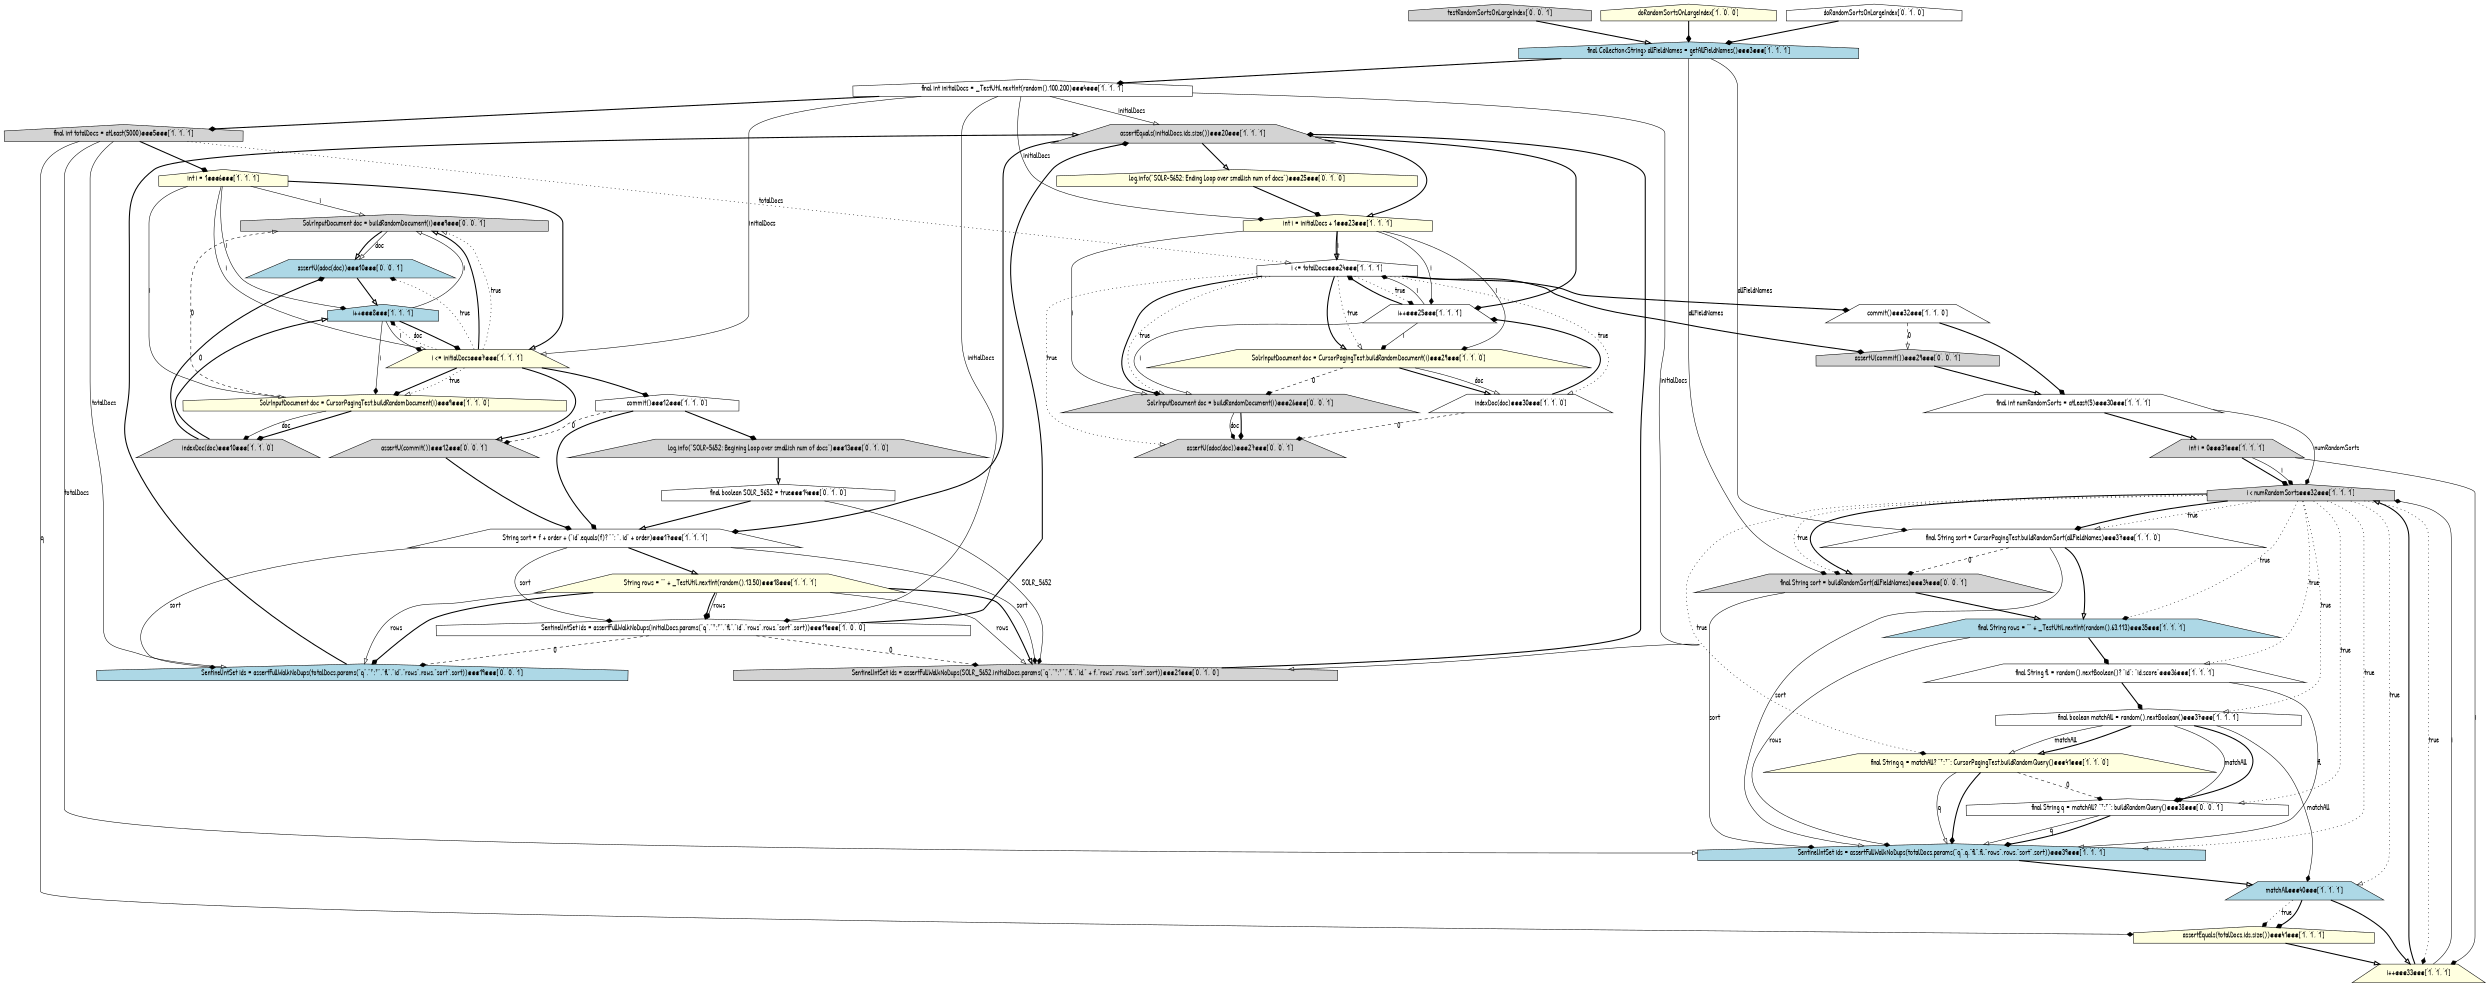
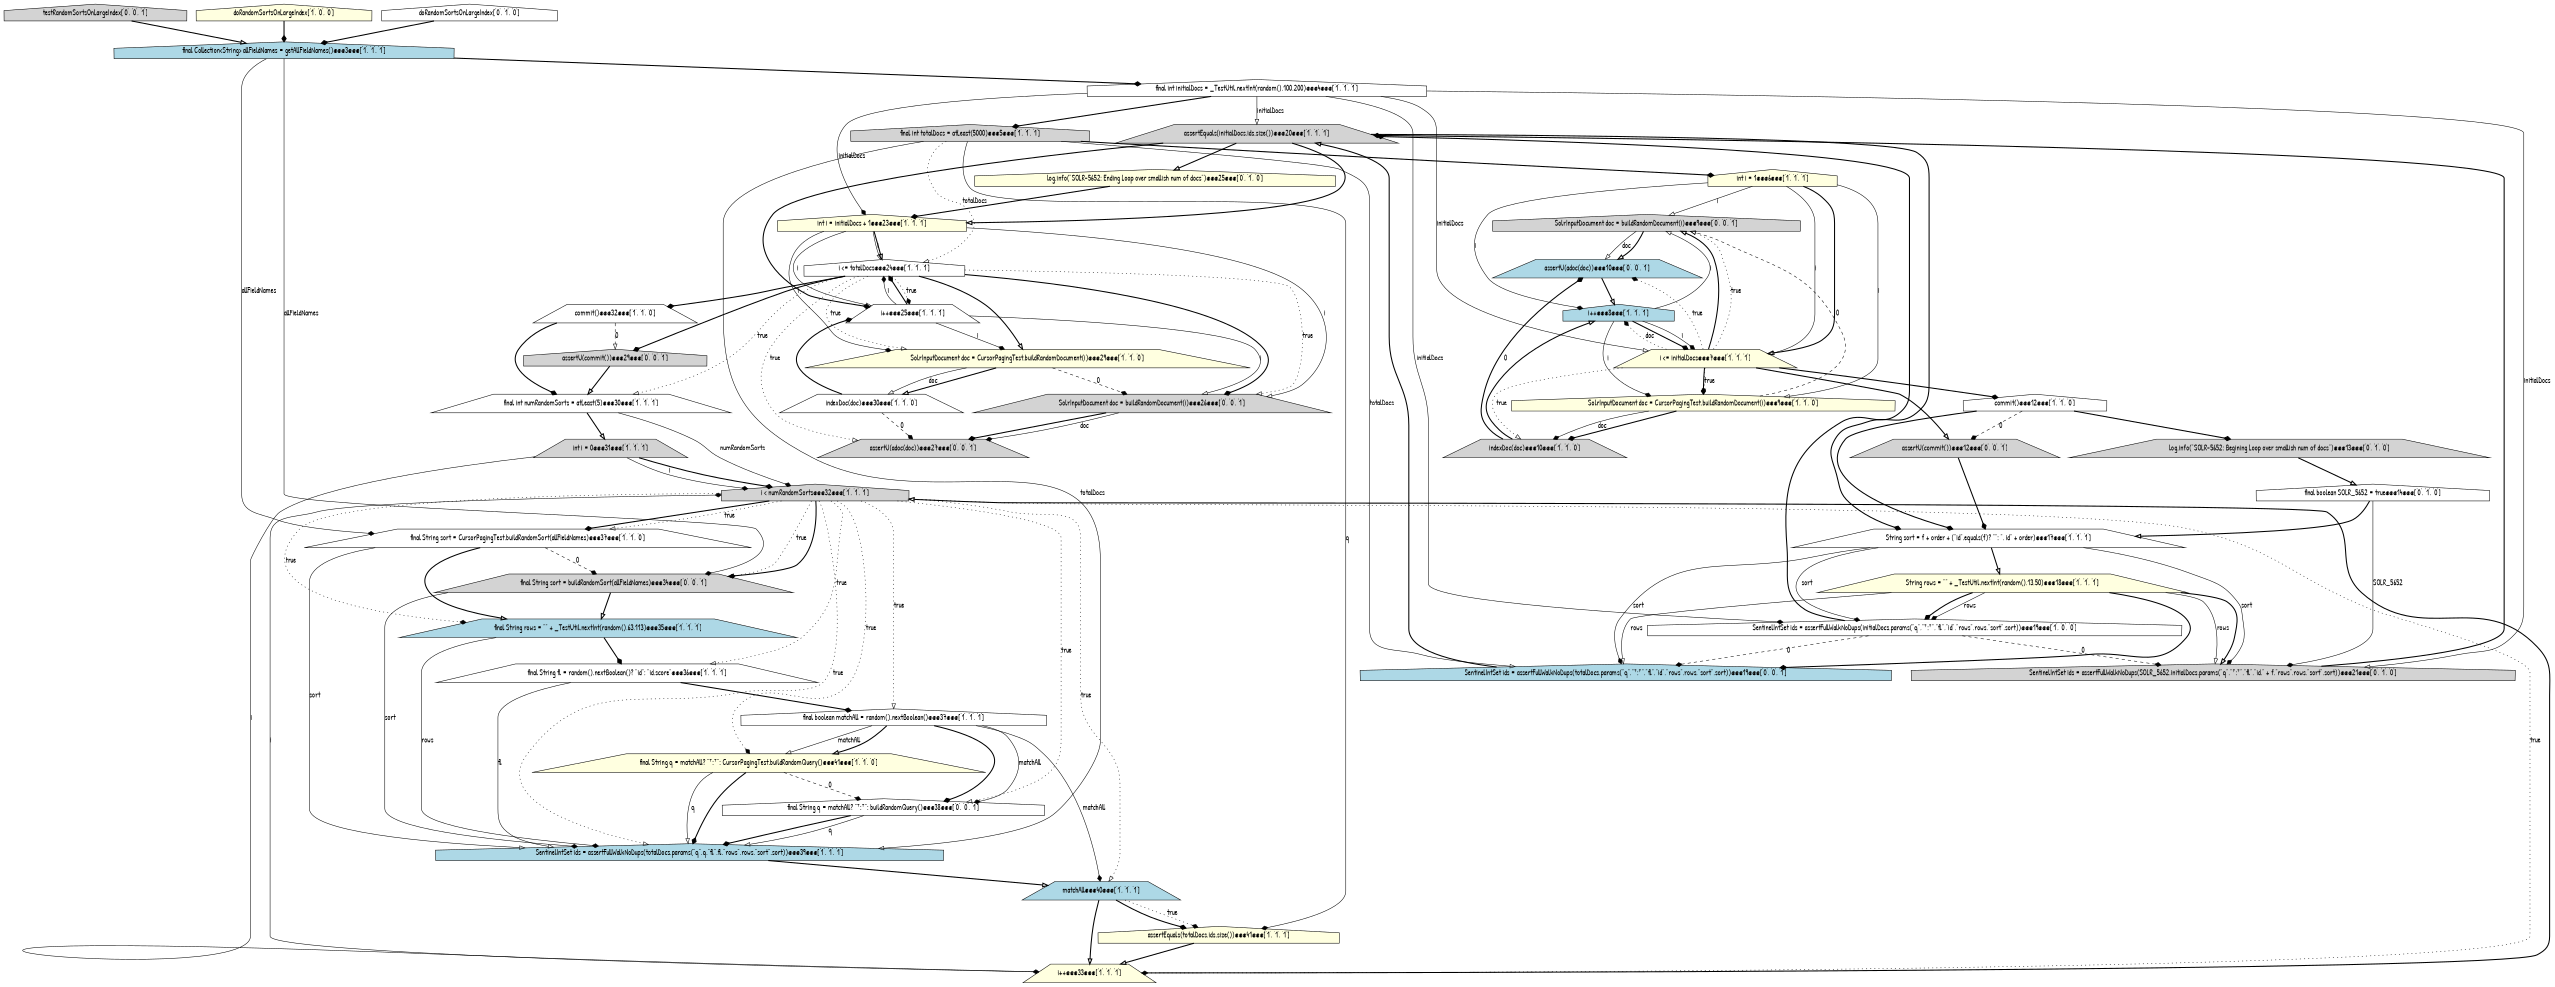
edge "int i = initialDocs + 1@@@23@@@['1', '1', '1']" -> "i++@@@25@@@['1', '1', '1']": arrowhead diamond -> onormal
edge "i <= totalDocs@@@24@@@['1', '1', '1']" -> "indexDoc(doc)@@@30@@@['1', '1', '0']": now "i <= totalDocs@@@24@@@['1', '1', '1']" -> "final int numRandomSorts = atLeast(5)@@@30@@@['1', '1', '1']"
edge "i <= initialDocs@@@7@@@['1', '1', '1']" -> "indexDoc(doc)@@@10@@@['1', '1', '0']": added, label "true"
